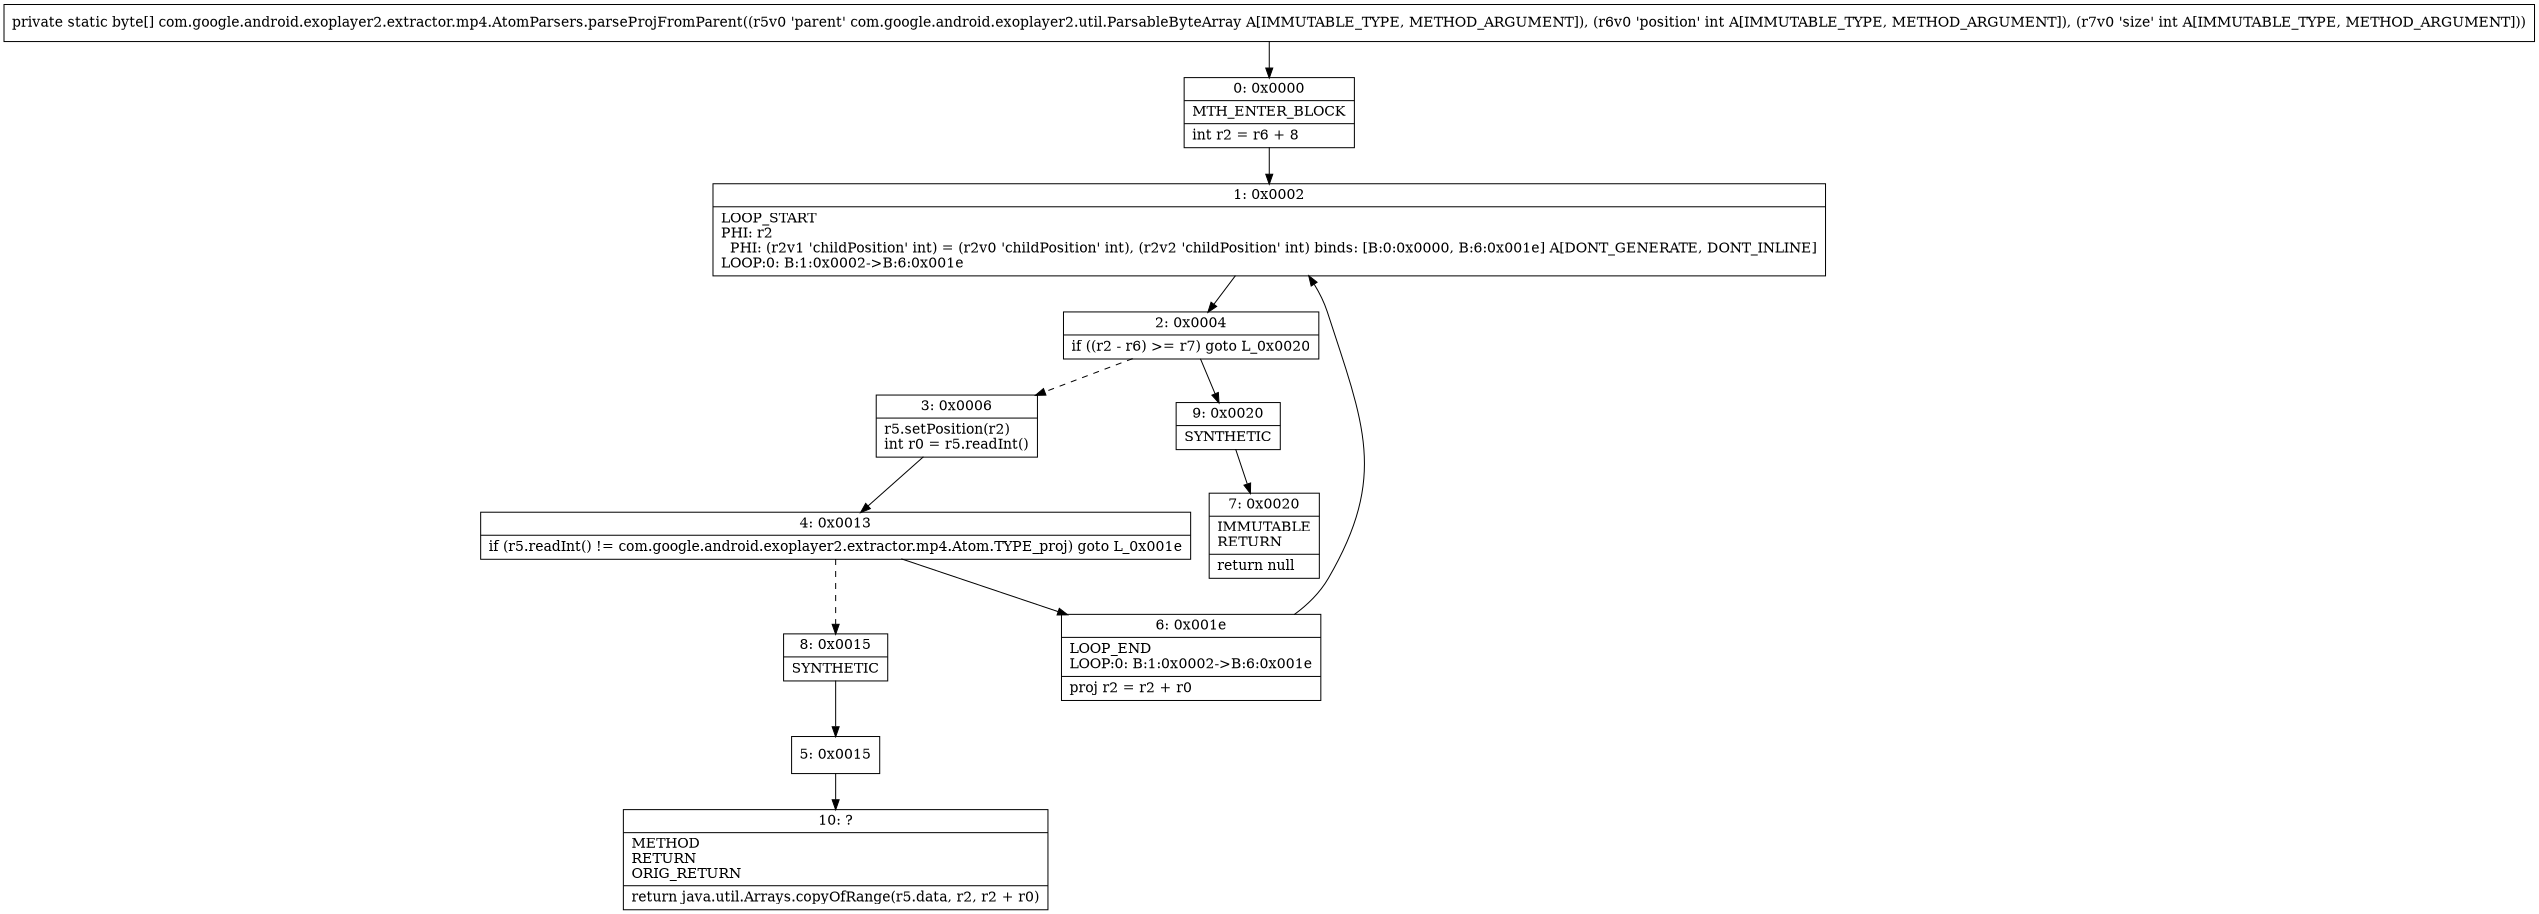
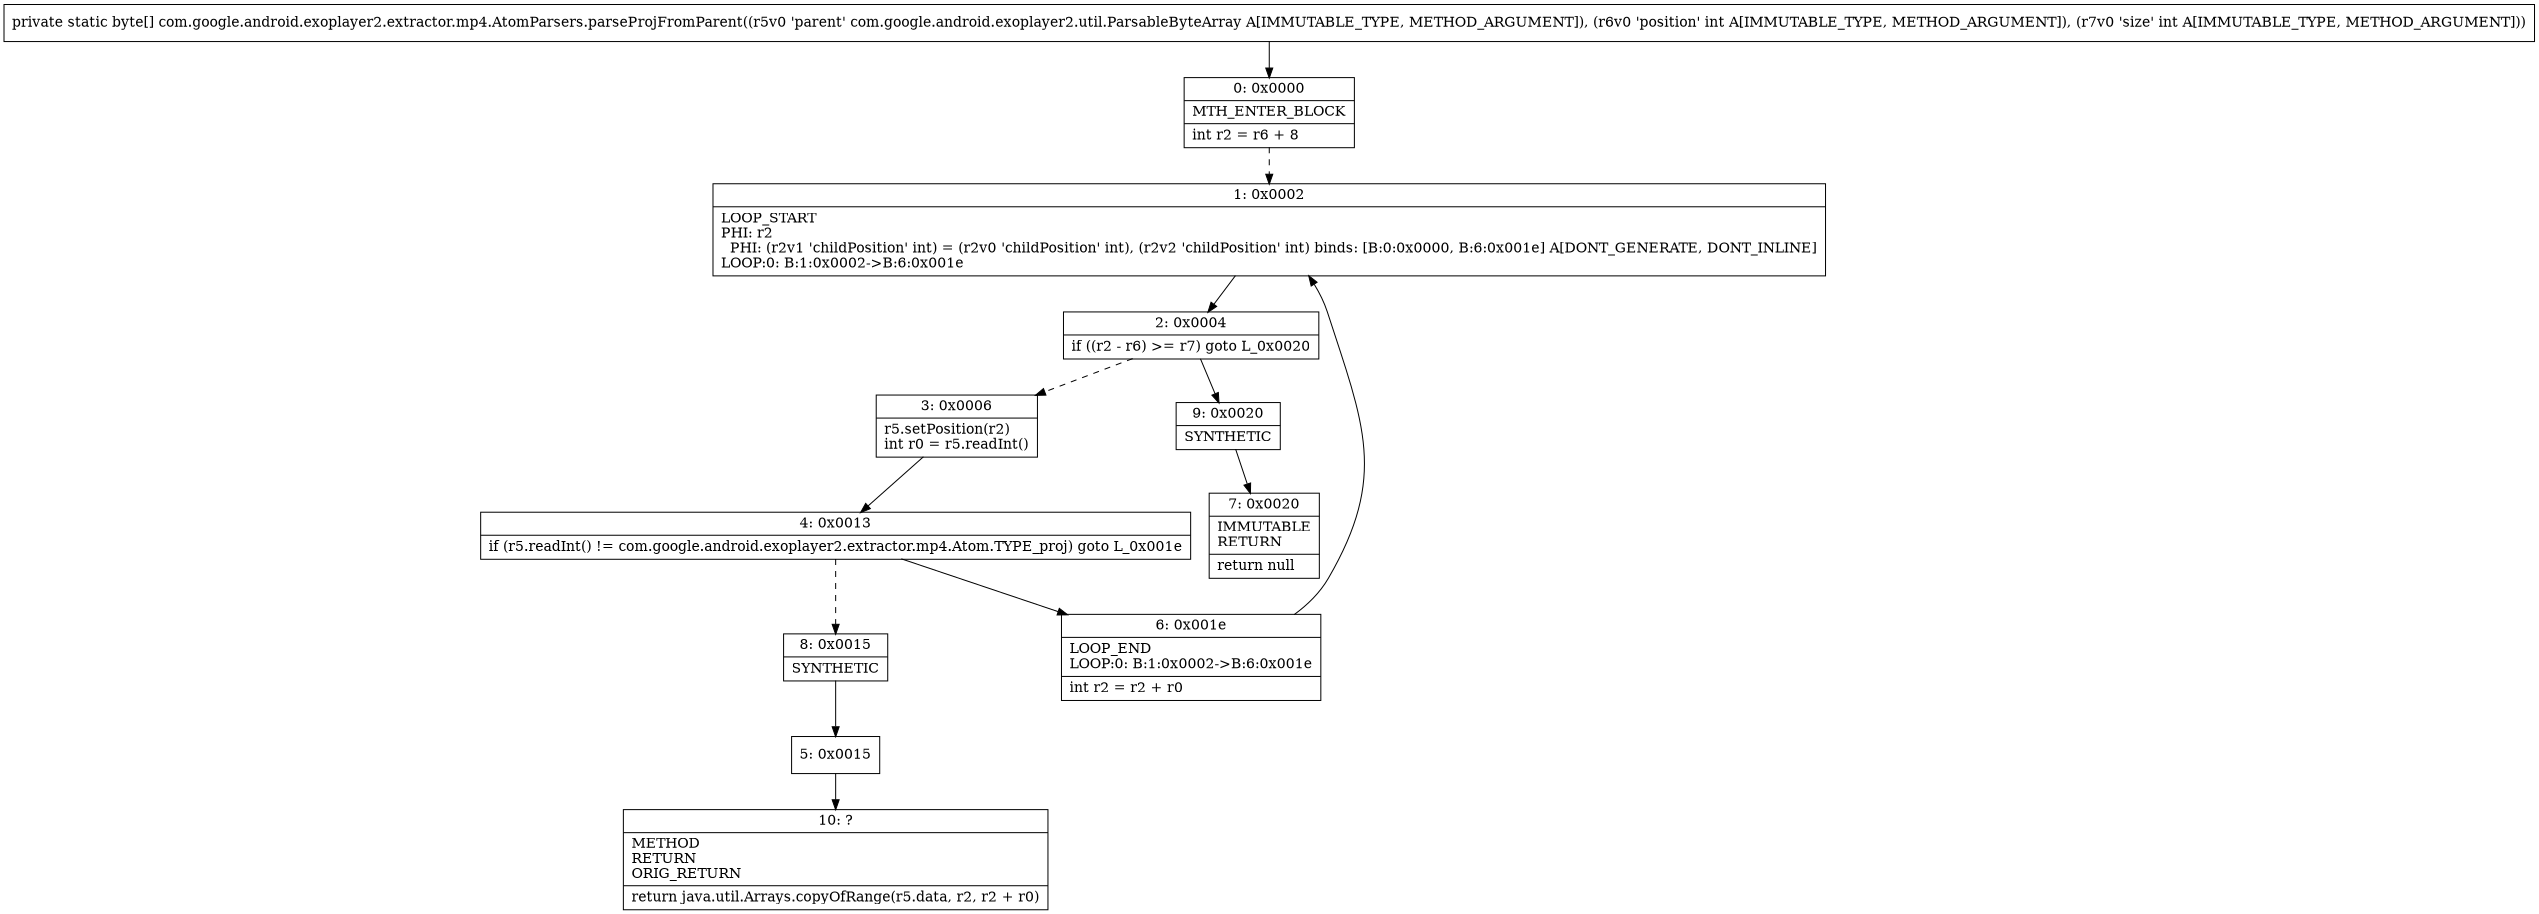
edge "0: 0x0000" -> "1: 0x0002": style solid -> dashed
node "6: 0x001e": text "proj r2 = r2 + r0" -> "int r2 = r2 + r0"
